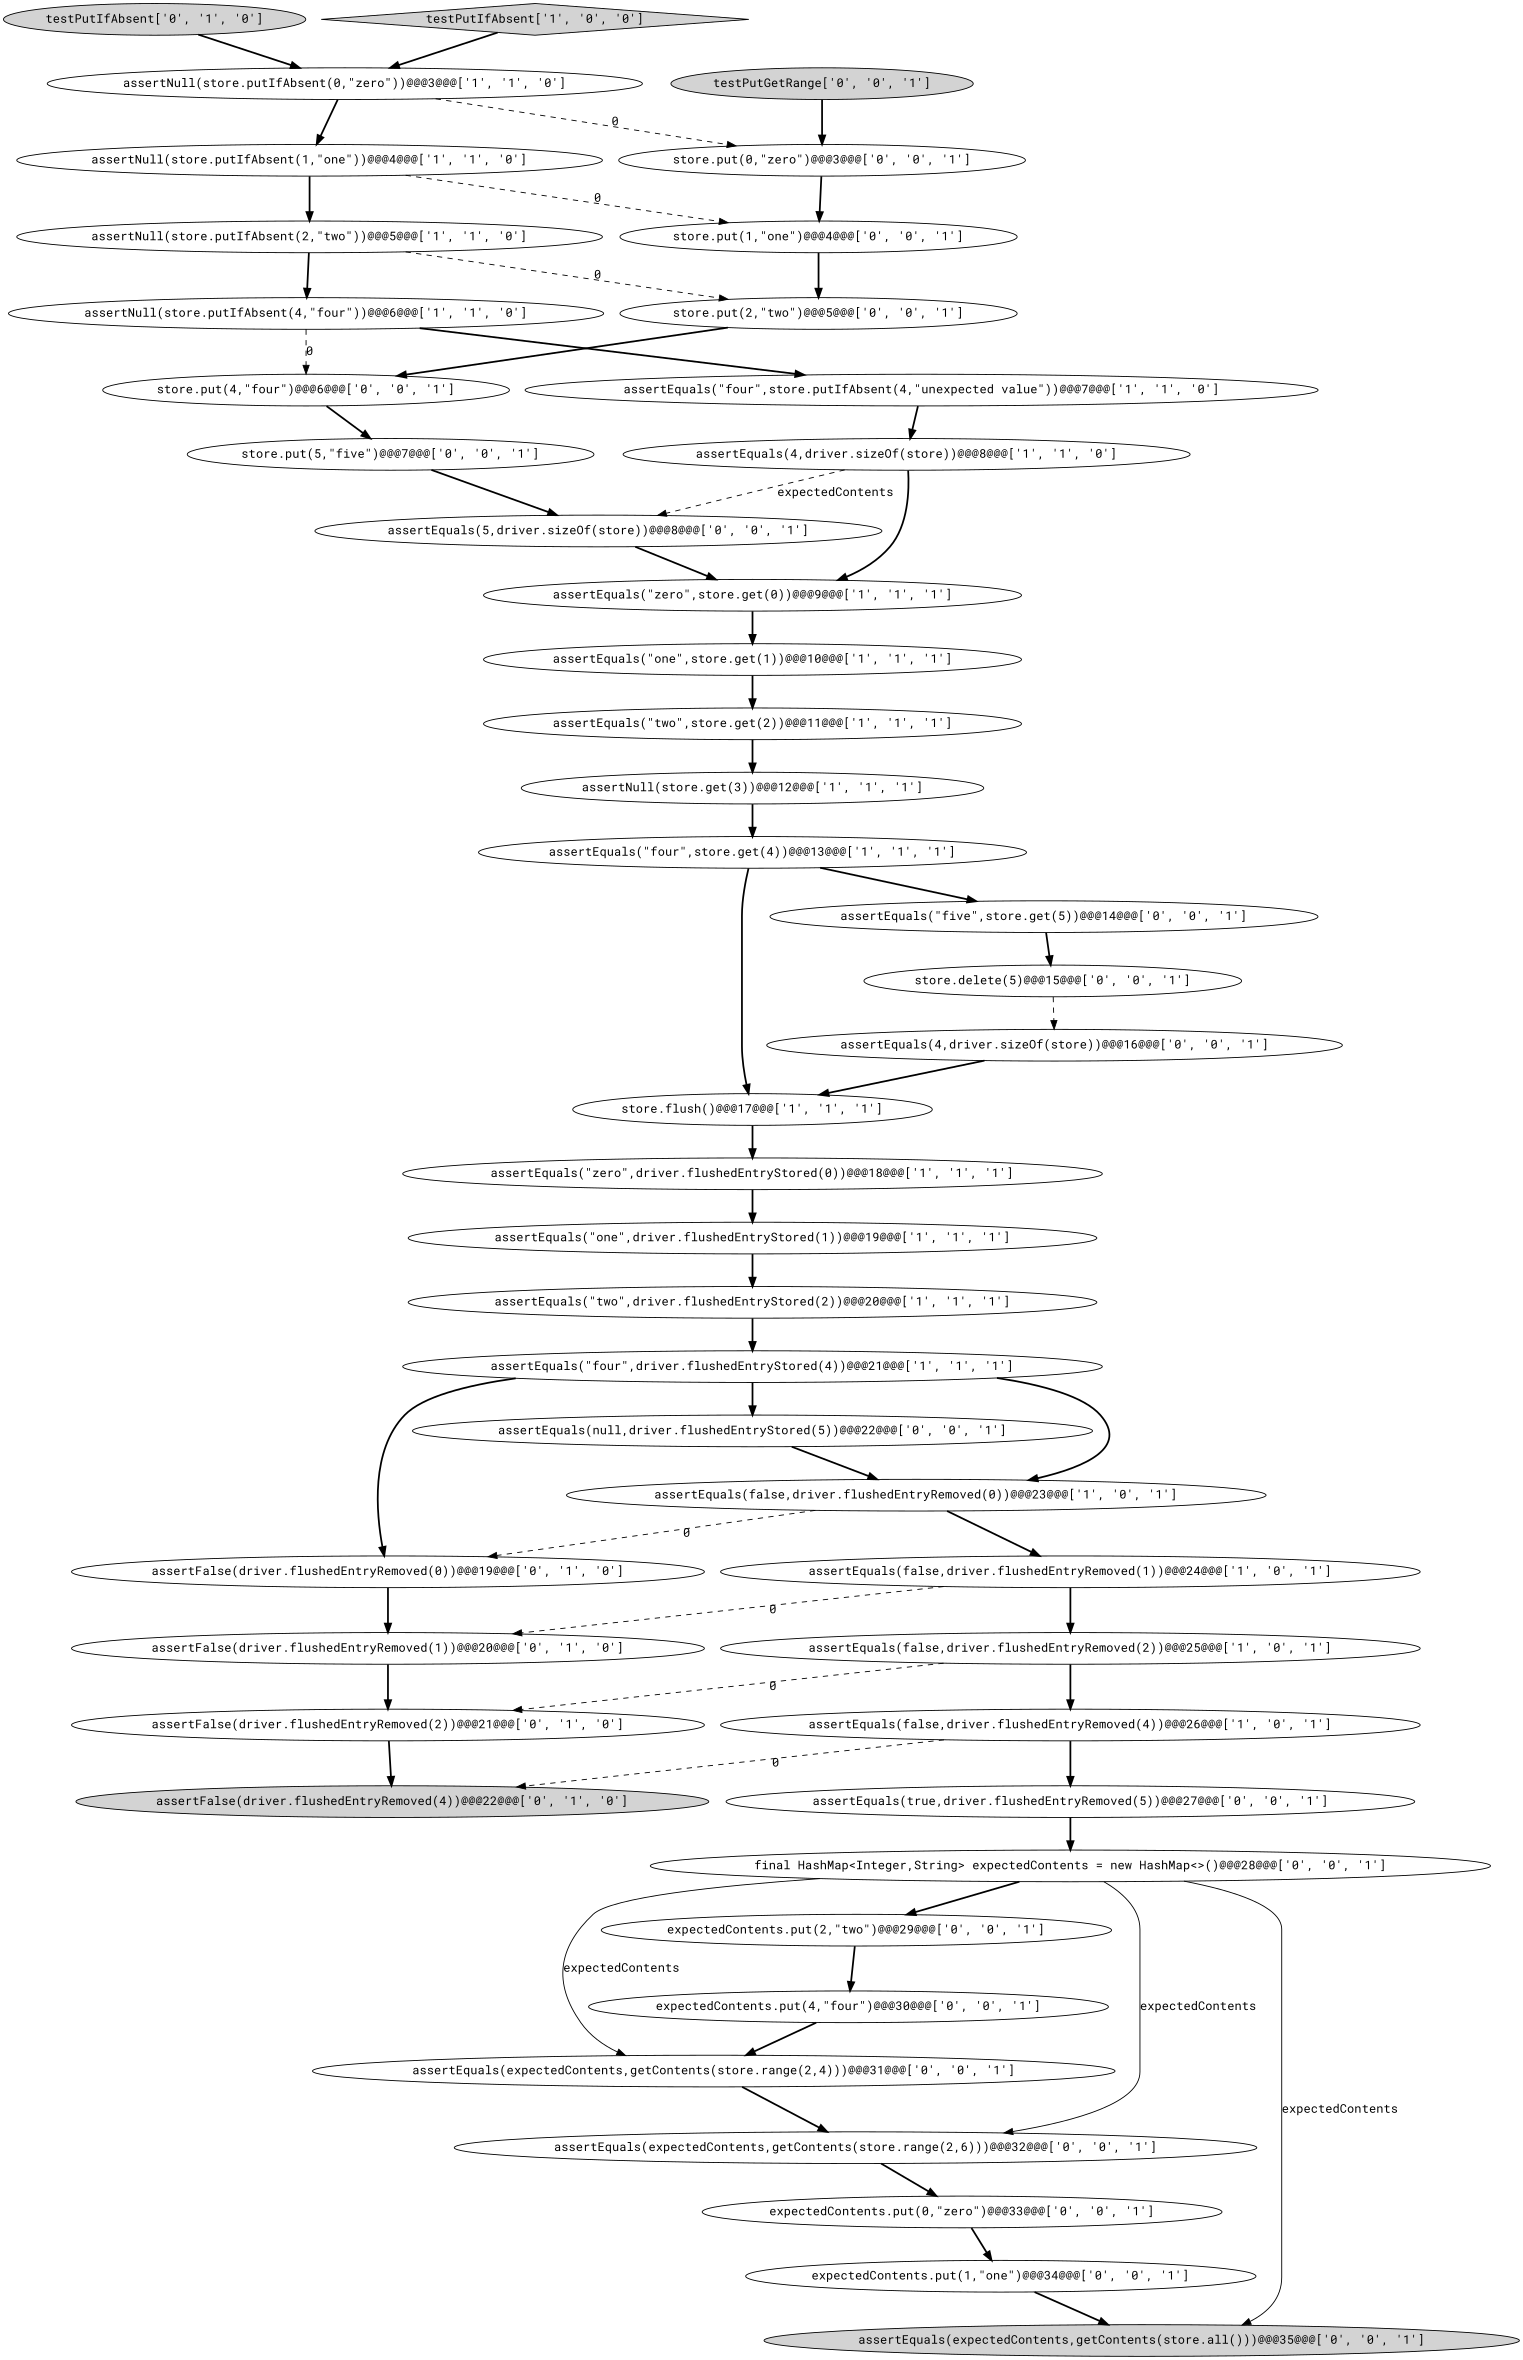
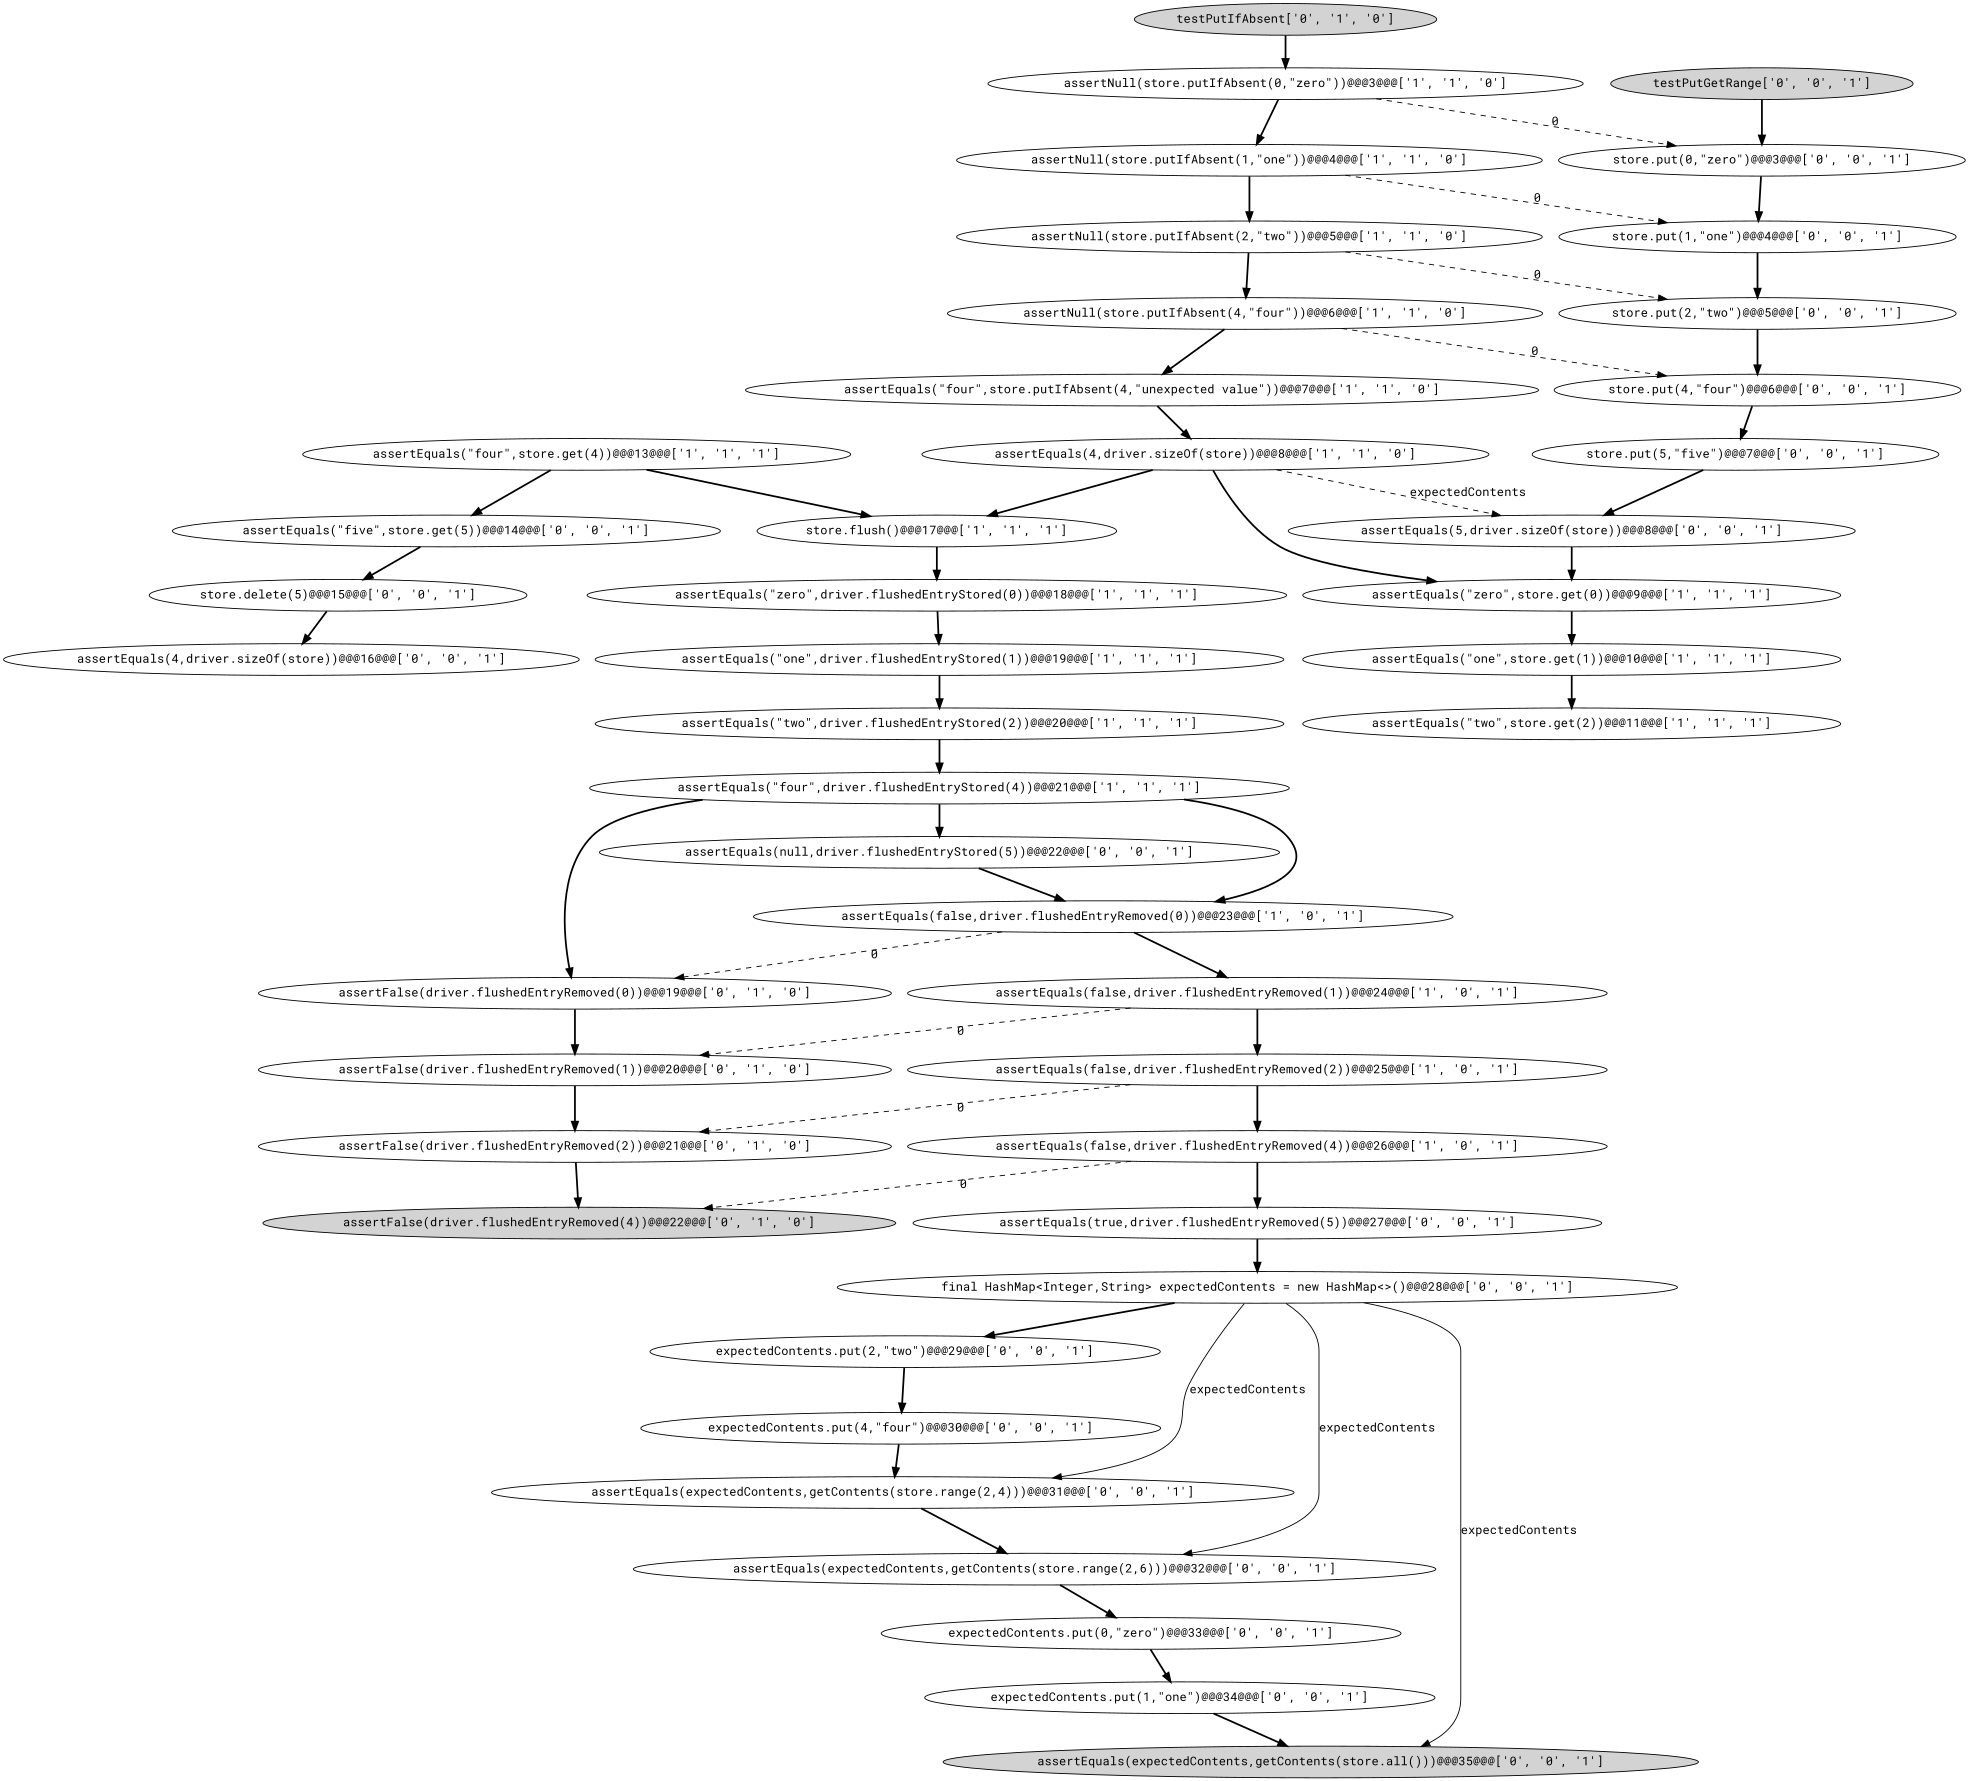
node "testPutIfAbsent['1', '0', '0']": removed
node "assertNull(store.get(3))@@@12@@@['1', '1', '1']": removed
edge "store.delete(5)@@@15@@@['0', '0', '1']" -> "assertEquals(4,driver.sizeOf(store))@@@16@@@['0', '0', '1']": style dashed -> bold
edge "assertEquals(4,driver.sizeOf(store))@@@16@@@['0', '0', '1']" -> "store.flush()@@@17@@@['1', '1', '1']": now "assertEquals(4,driver.sizeOf(store))@@@8@@@['1', '1', '0']" -> "store.flush()@@@17@@@['1', '1', '1']"
